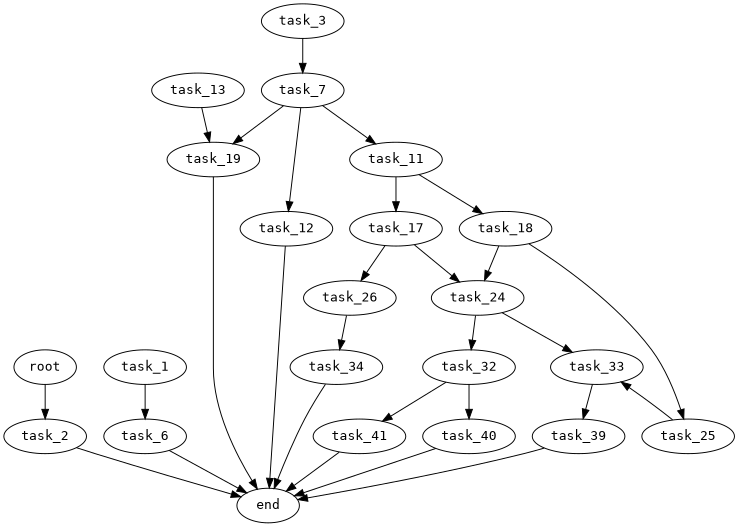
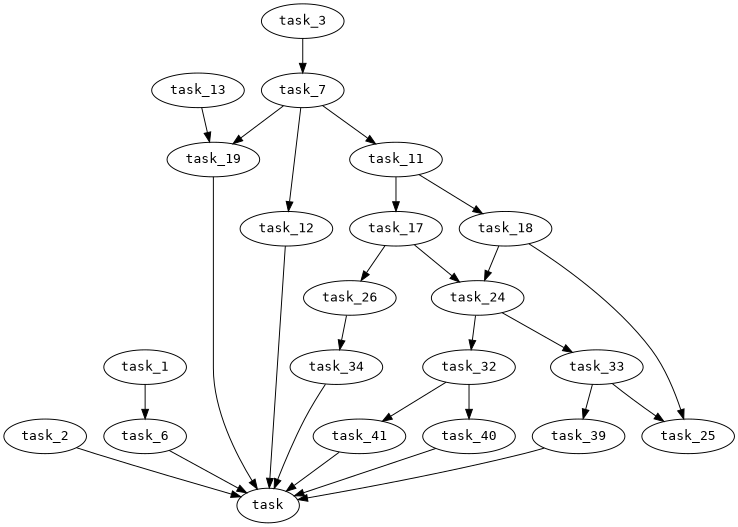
node "root": removed
edge "task_25" -> "task_33": reversed
node "end": label "end" -> "task"
